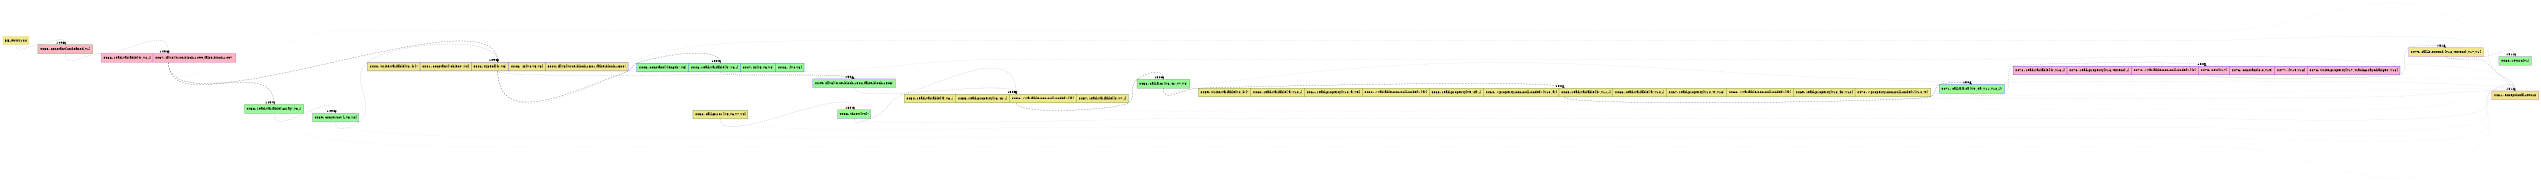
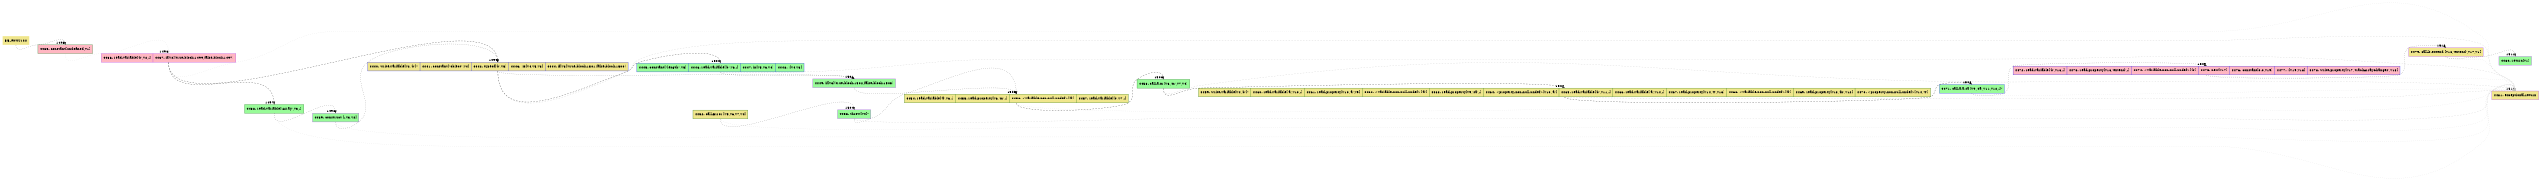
edge "4435: constant[undefined,v1]" -> "4436: read-variable['b',v2,-]": color black -> gray
edge "4479: call-b.extend [v16,'extend',v17,v1]" -> "4481: exceptional-return": color black -> gray
